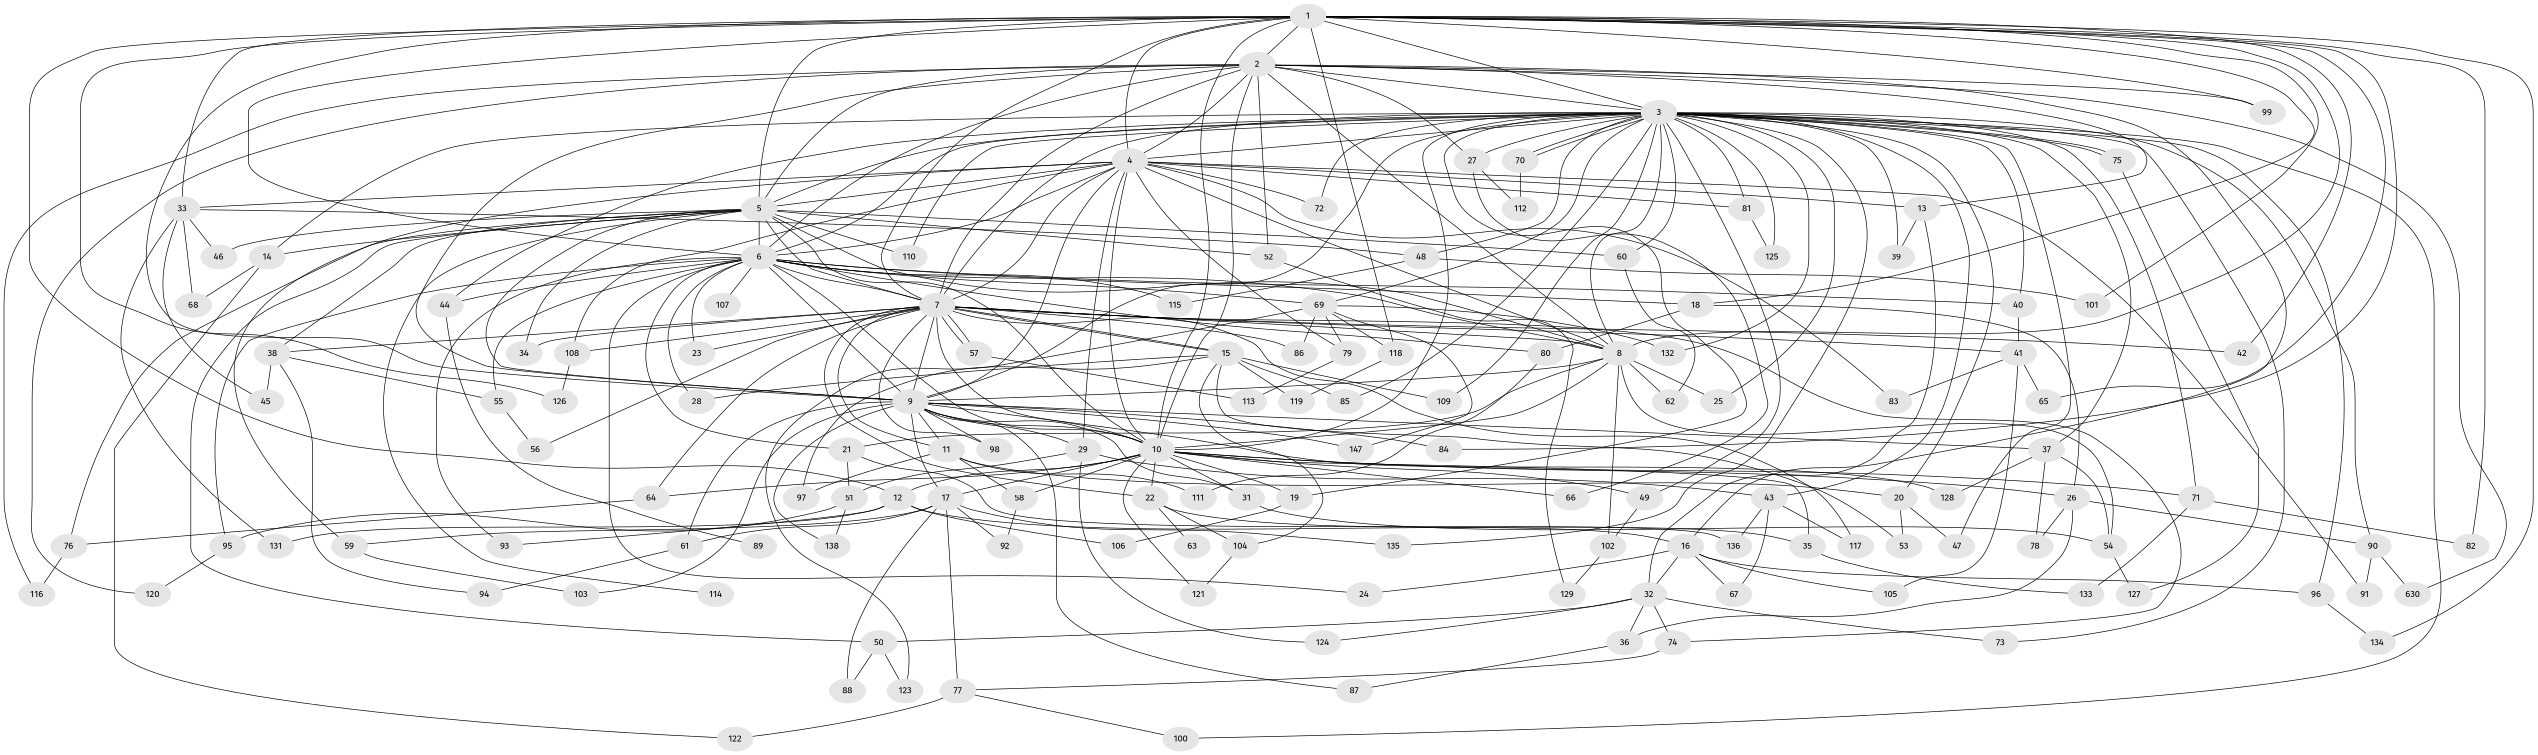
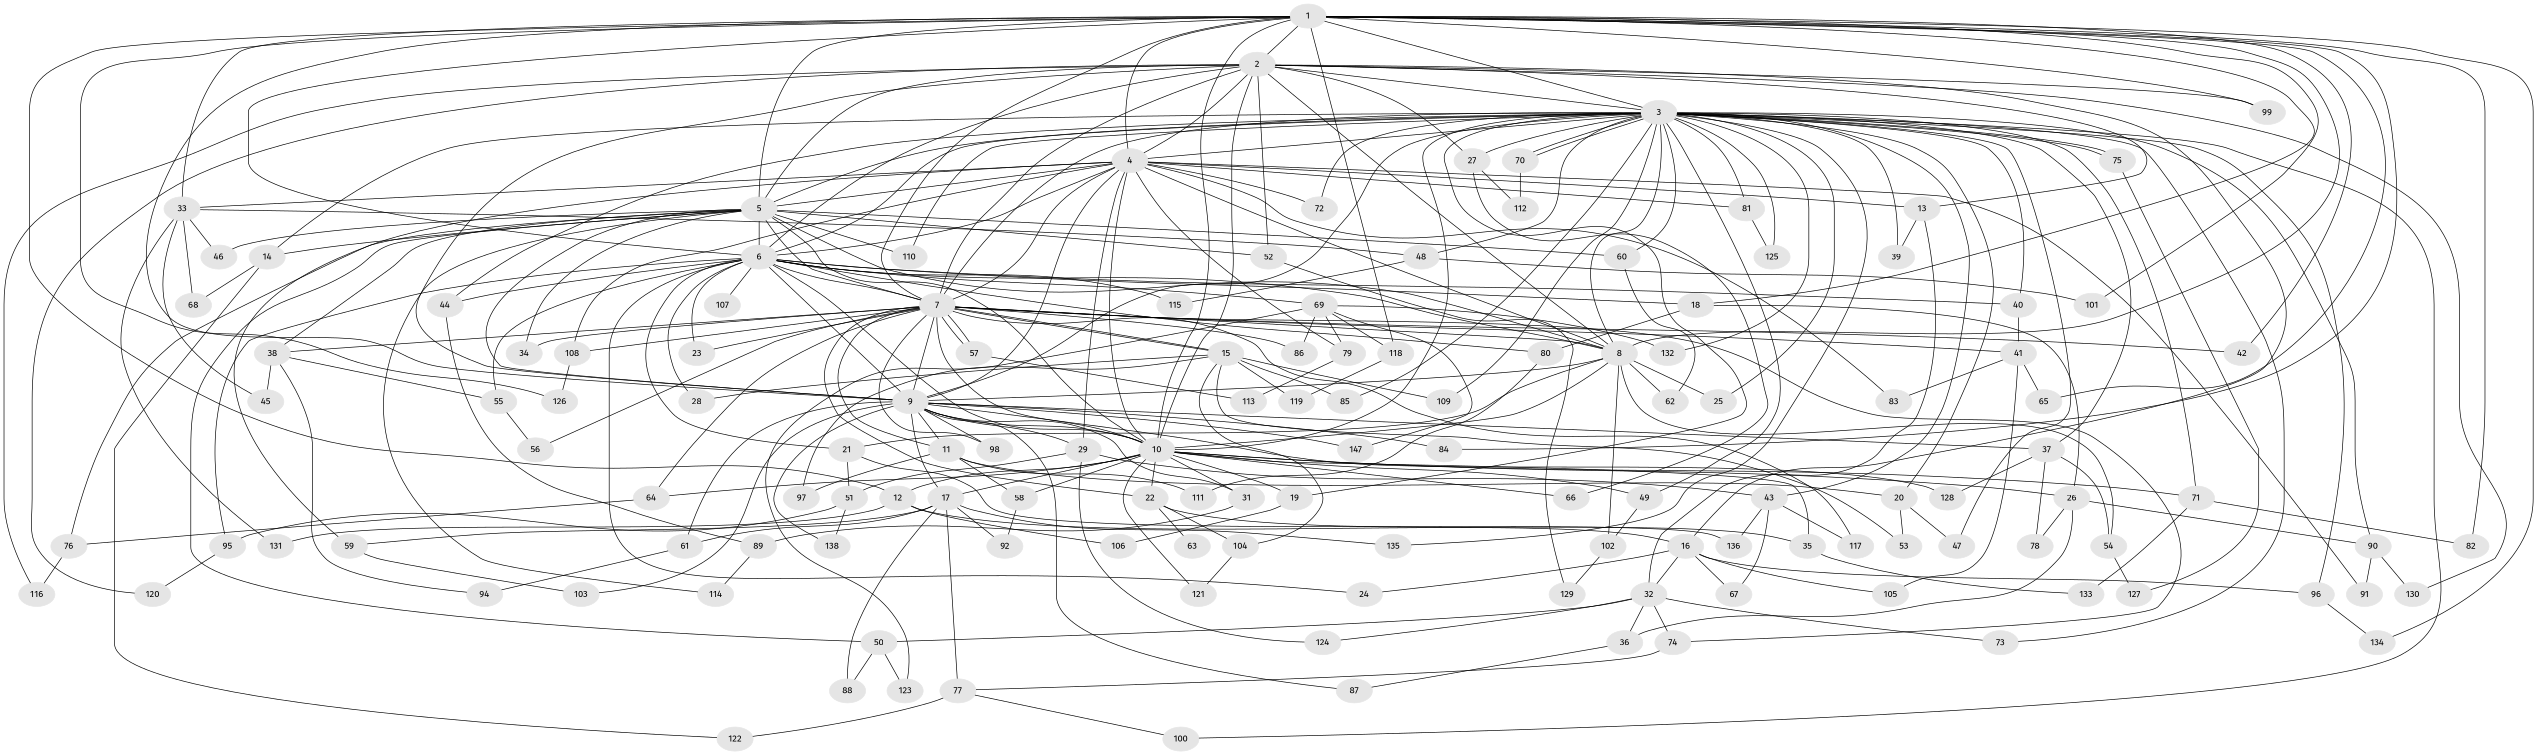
edge "3" -- "69": removed
edge "31" -- "54": now "31" -- "89"
node "93": removed
edge "89" -- "114": added
node "630": label "630" -> "130"
